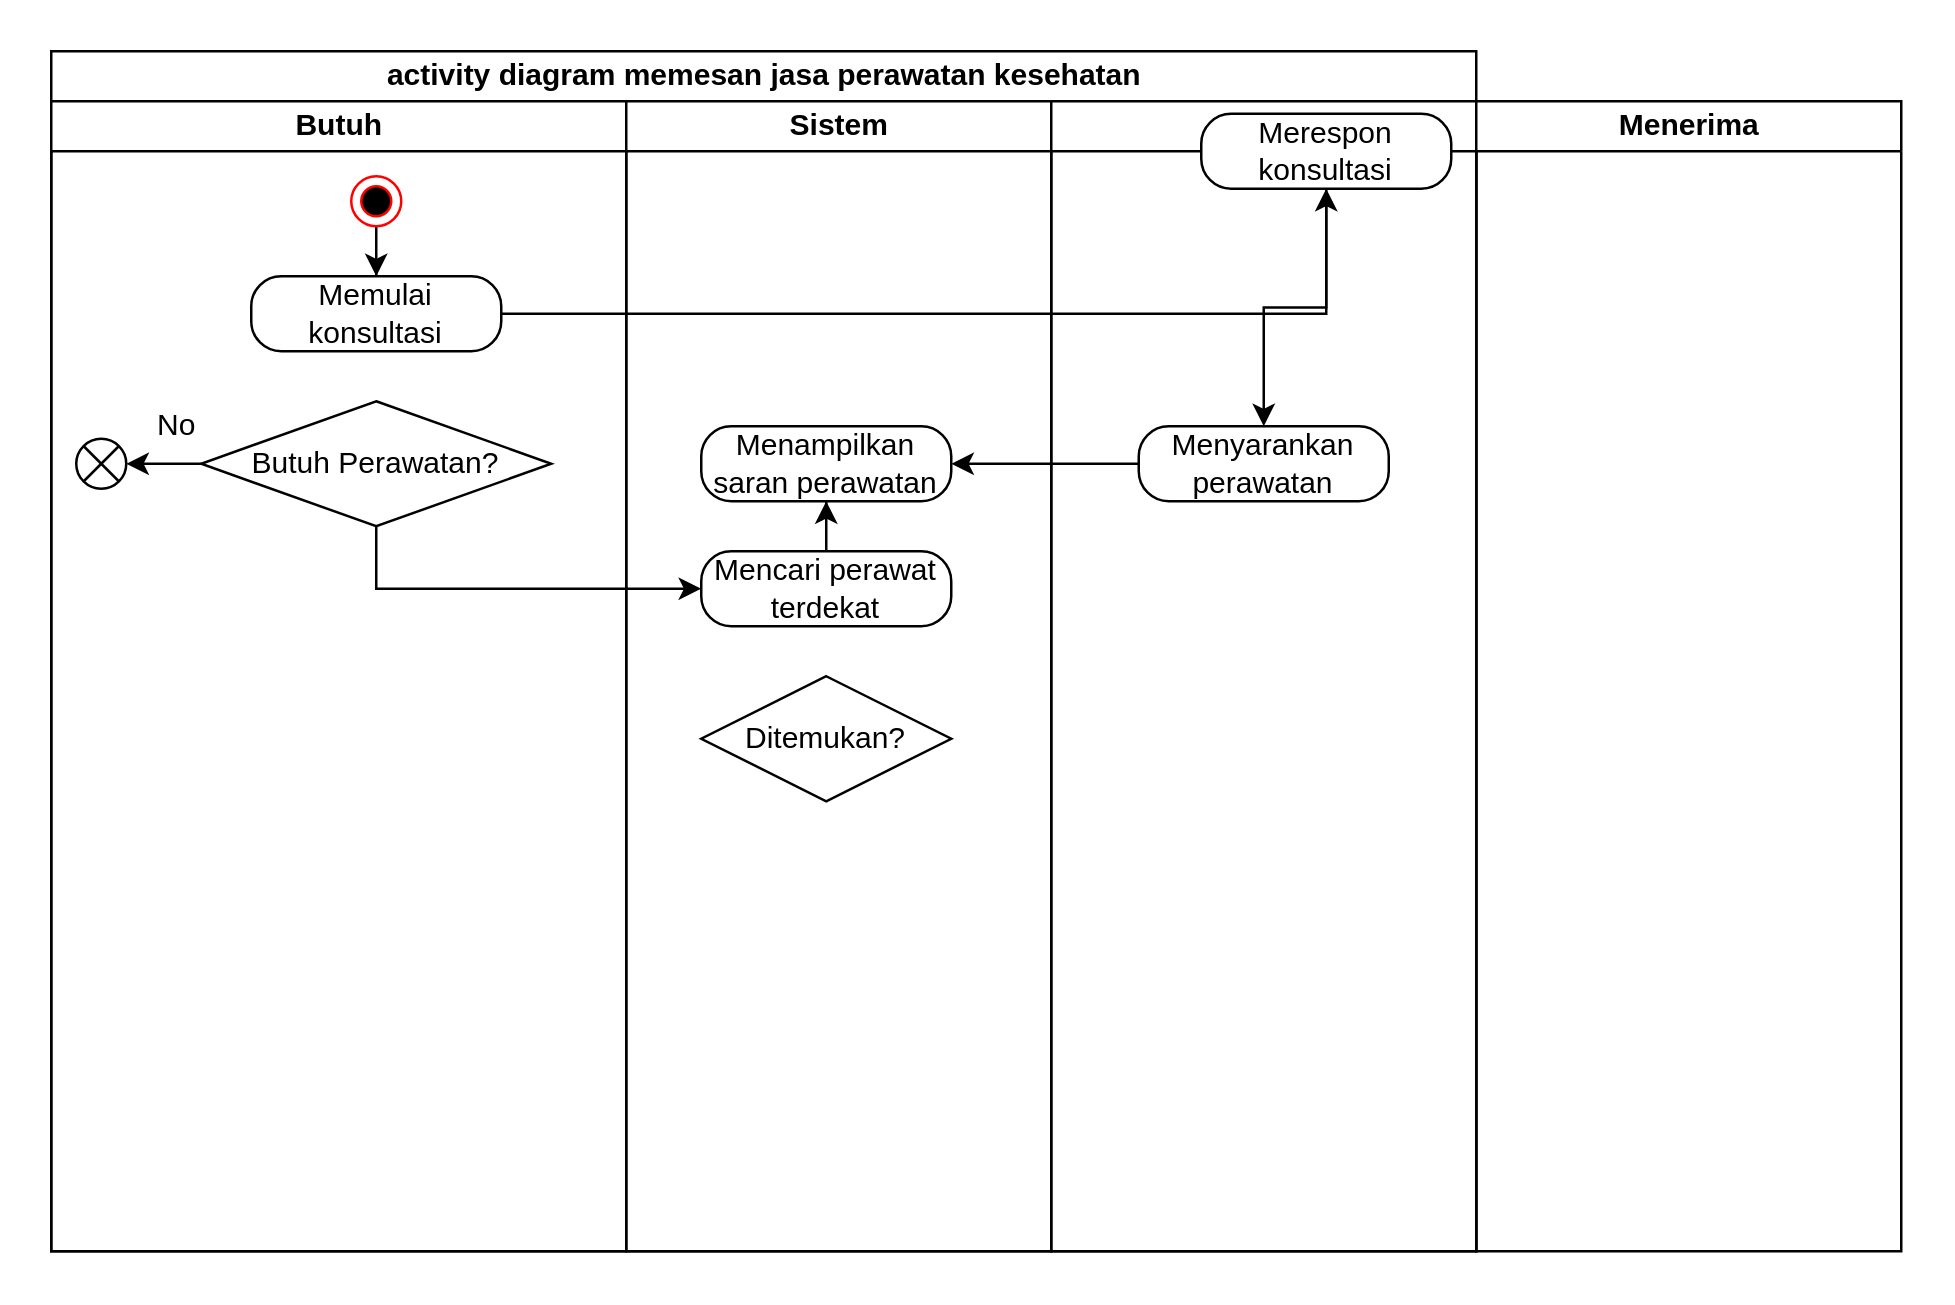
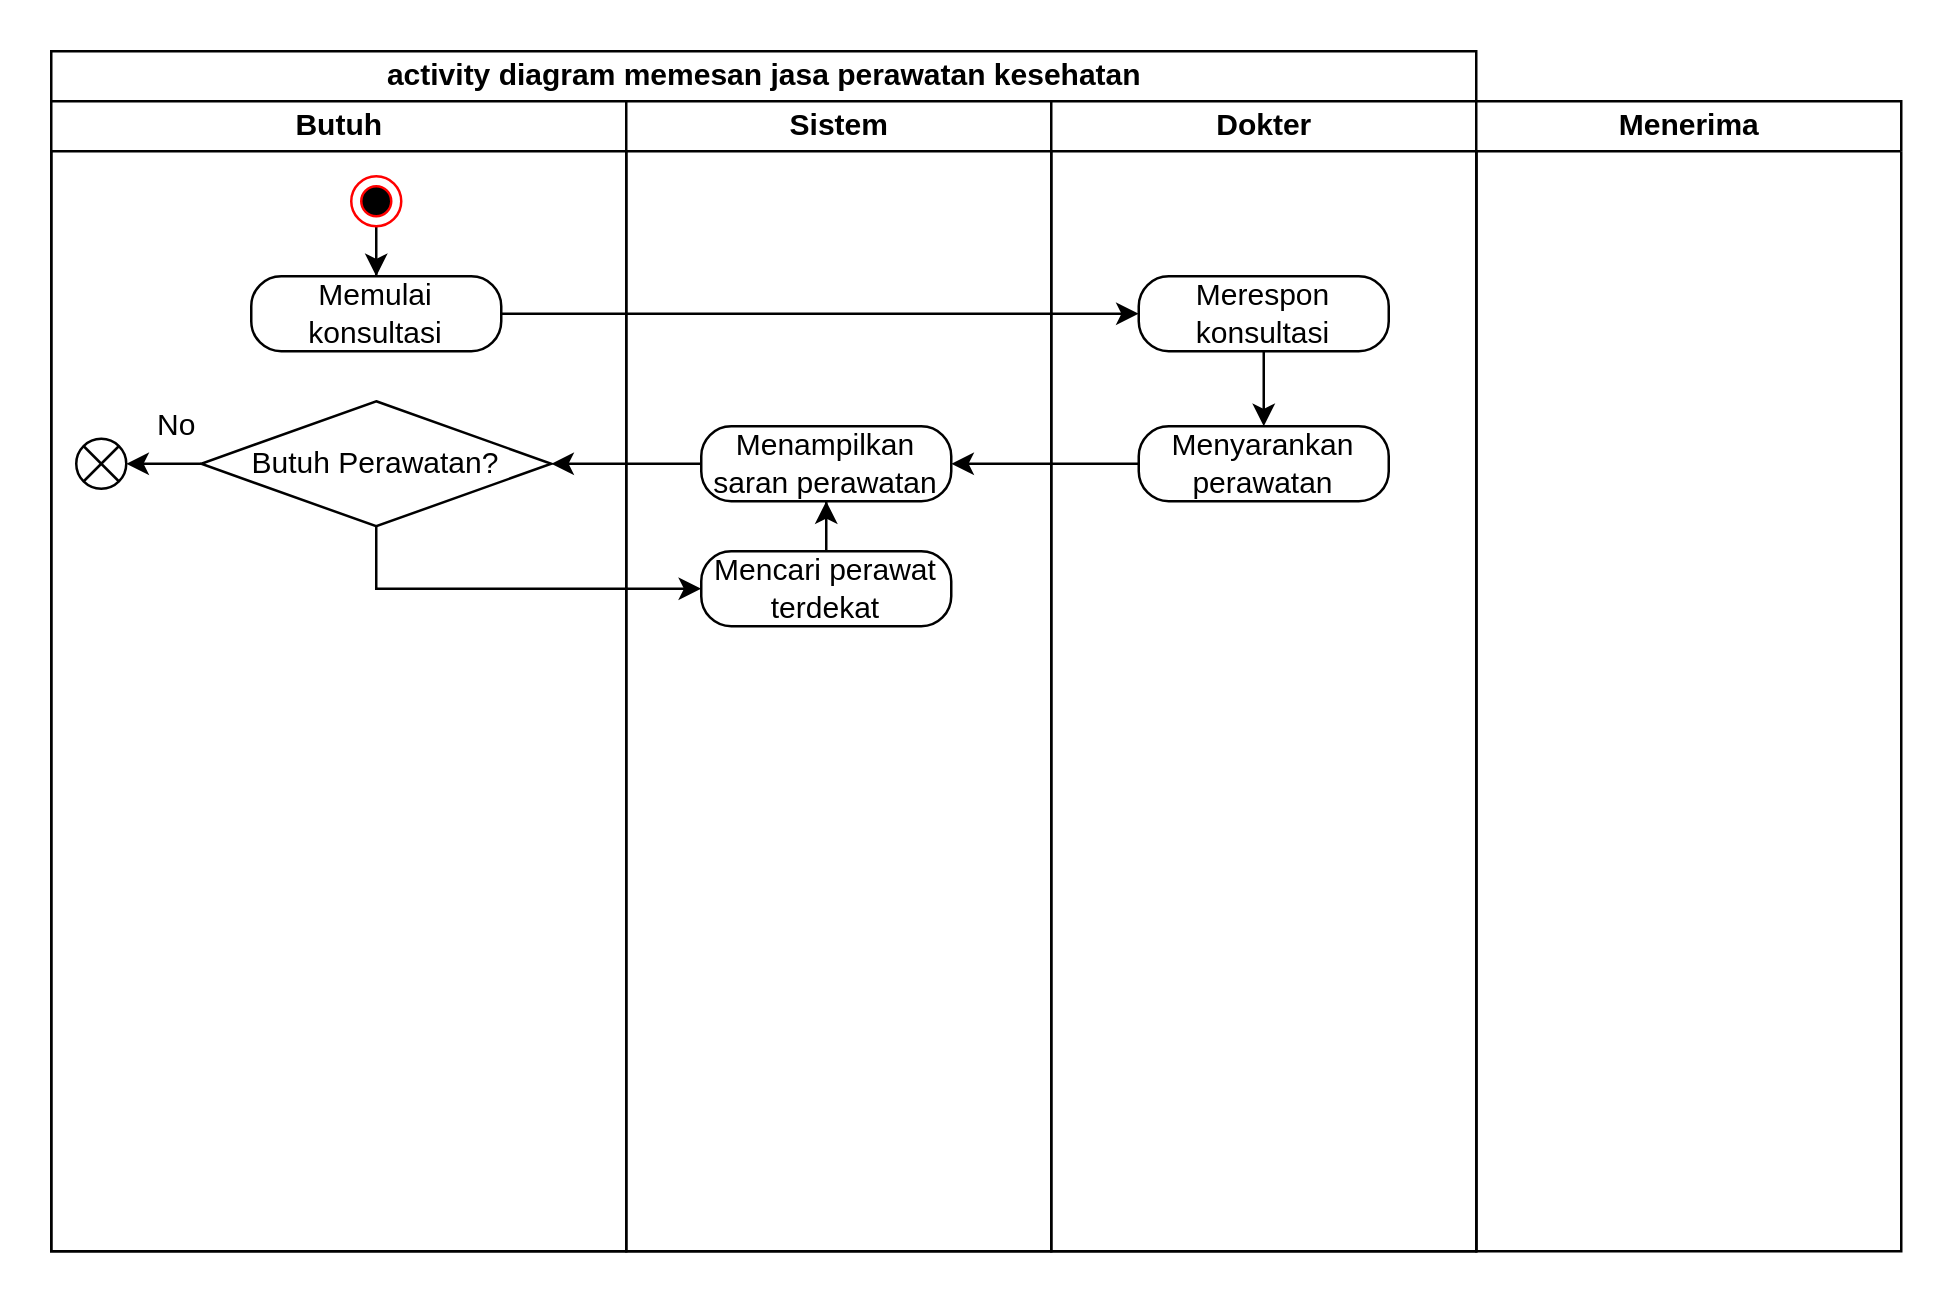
node "Merespon konsultasi": moved (1326, 151) -> (1264, 314)
edge "Menampilkan saran perawatan" -> "Butuh Perawatan?": added
node "Ditemukan?": removed
